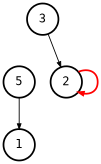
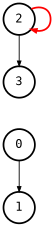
edge "3" -> "2": reversed
node "5": label "5" -> "0"
